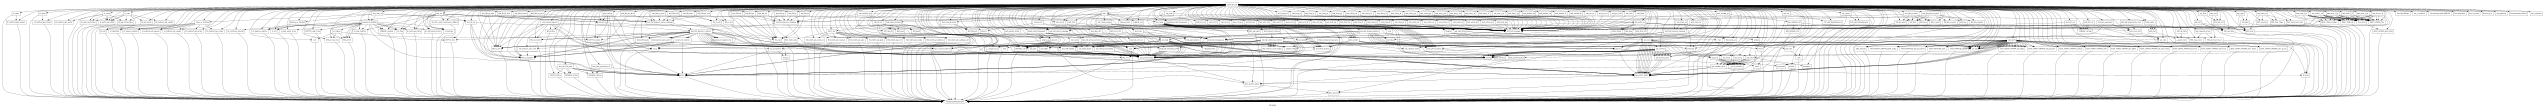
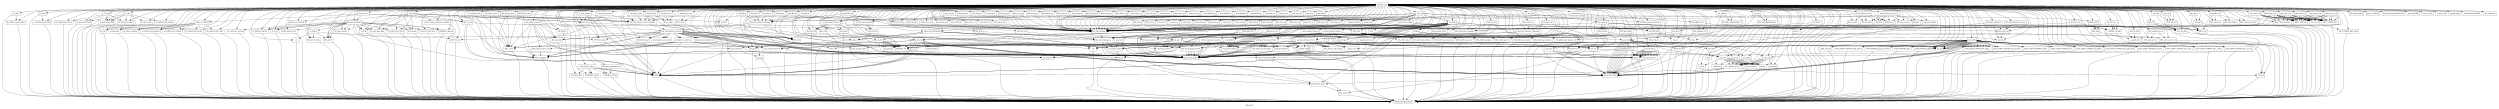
node "test_int_eq": added
